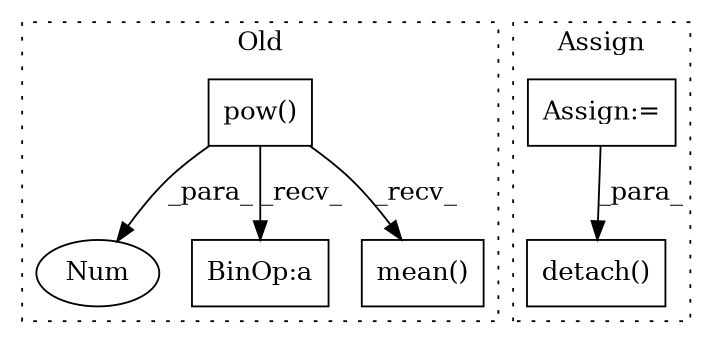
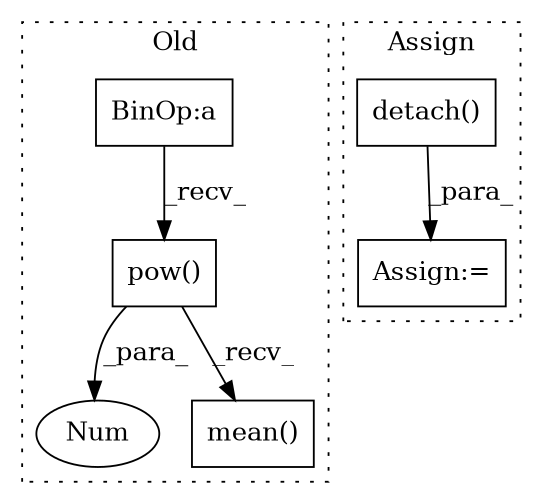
edge "pow()" -> "BinOp:a": reversed
edge "Assign:=" -> "detach()": reversed
